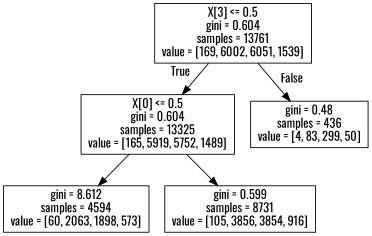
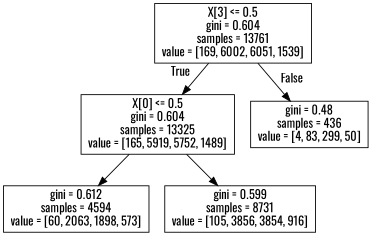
node "gini = 8.612 samples = 4594 value = [60, 2063, 1898, 573]": label "gini = 8.612 samples = 4594 value = [60, 2063, 1898, 573]" -> "gini = 0.612 samples = 4594 value = [60, 2063, 1898, 573]"
